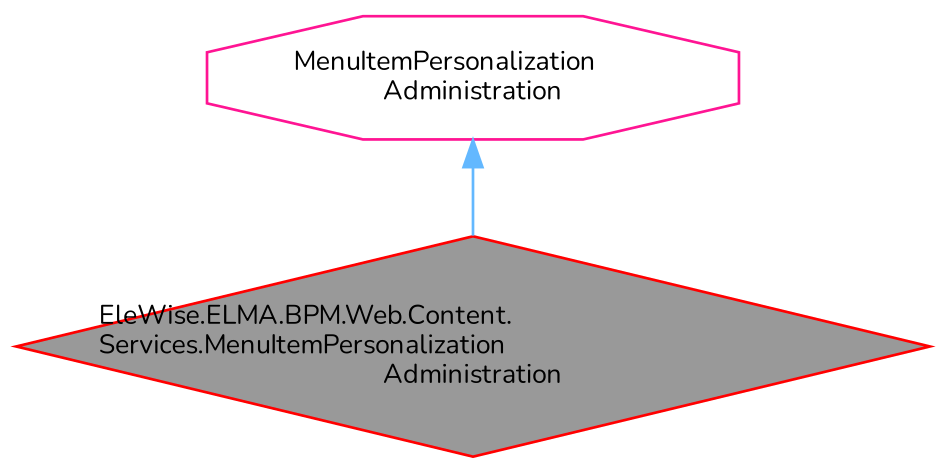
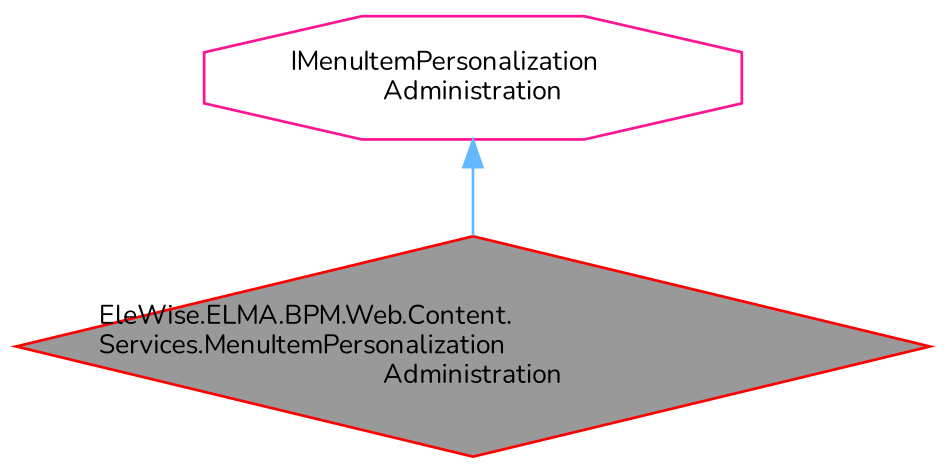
node "MenuItemPersonalization Administration": label "MenuItemPersonalization Administration" -> "IMenuItemPersonalization Administration"
